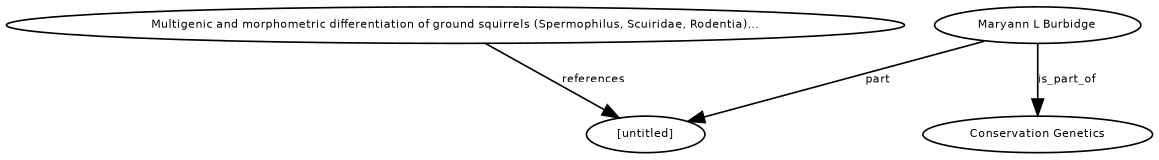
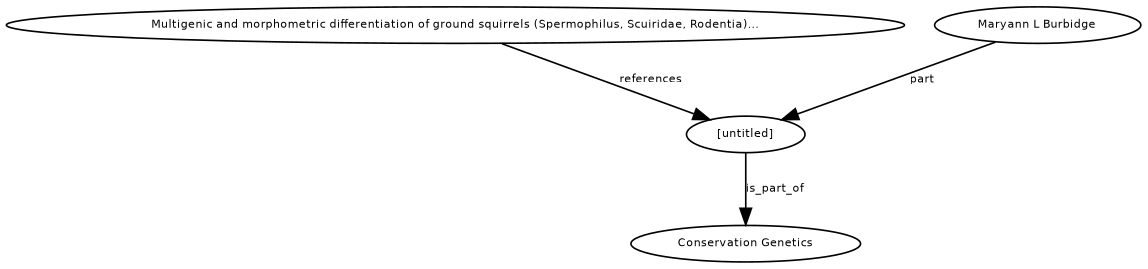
edge "Maryann L Burbidge" -> "Conservation Genetics": now "[untitled]" -> "Conservation Genetics"
